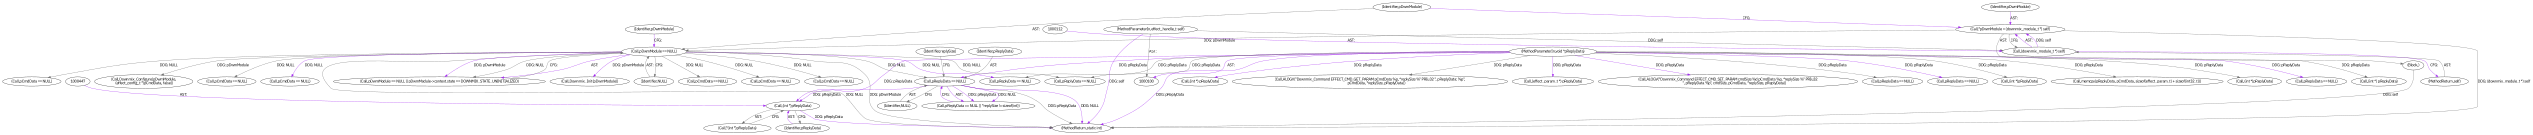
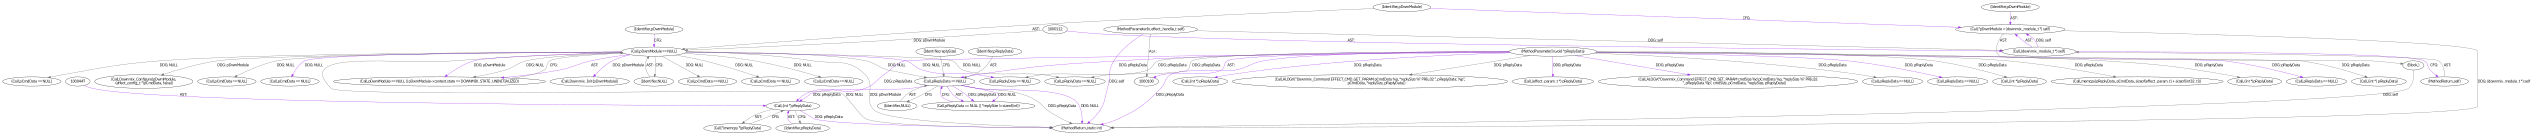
edge "(Call,*pDwmModule = (downmix_module_t *) self)" -> "(Call,pDwmModule == NULL)": now "1000112" -> "(Call,pDwmModule == NULL)"
edge "(Call,*pDwmModule = (downmix_module_t *) self)" -> "(Call,(downmix_module_t *) self)": removed, label "CFG:"
node "(Call,*(int *)pReplyData)": label "(Call,*(int *)pReplyData)" -> "(Call,*(memcpy *)pReplyData)"
